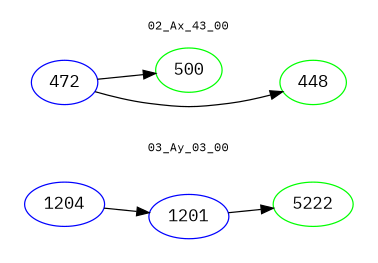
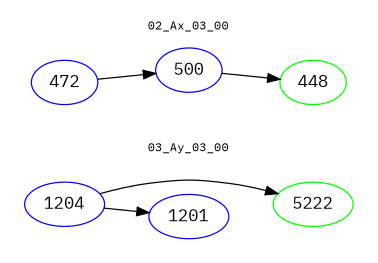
cluster "02_Ax_43_00": label "02_Ax_43_00" -> "02_Ax_03_00"
node "500": color green -> blue
edge "472" -> "448": now "500" -> "448"
edge "1201" -> "5222": now "1204" -> "5222"
